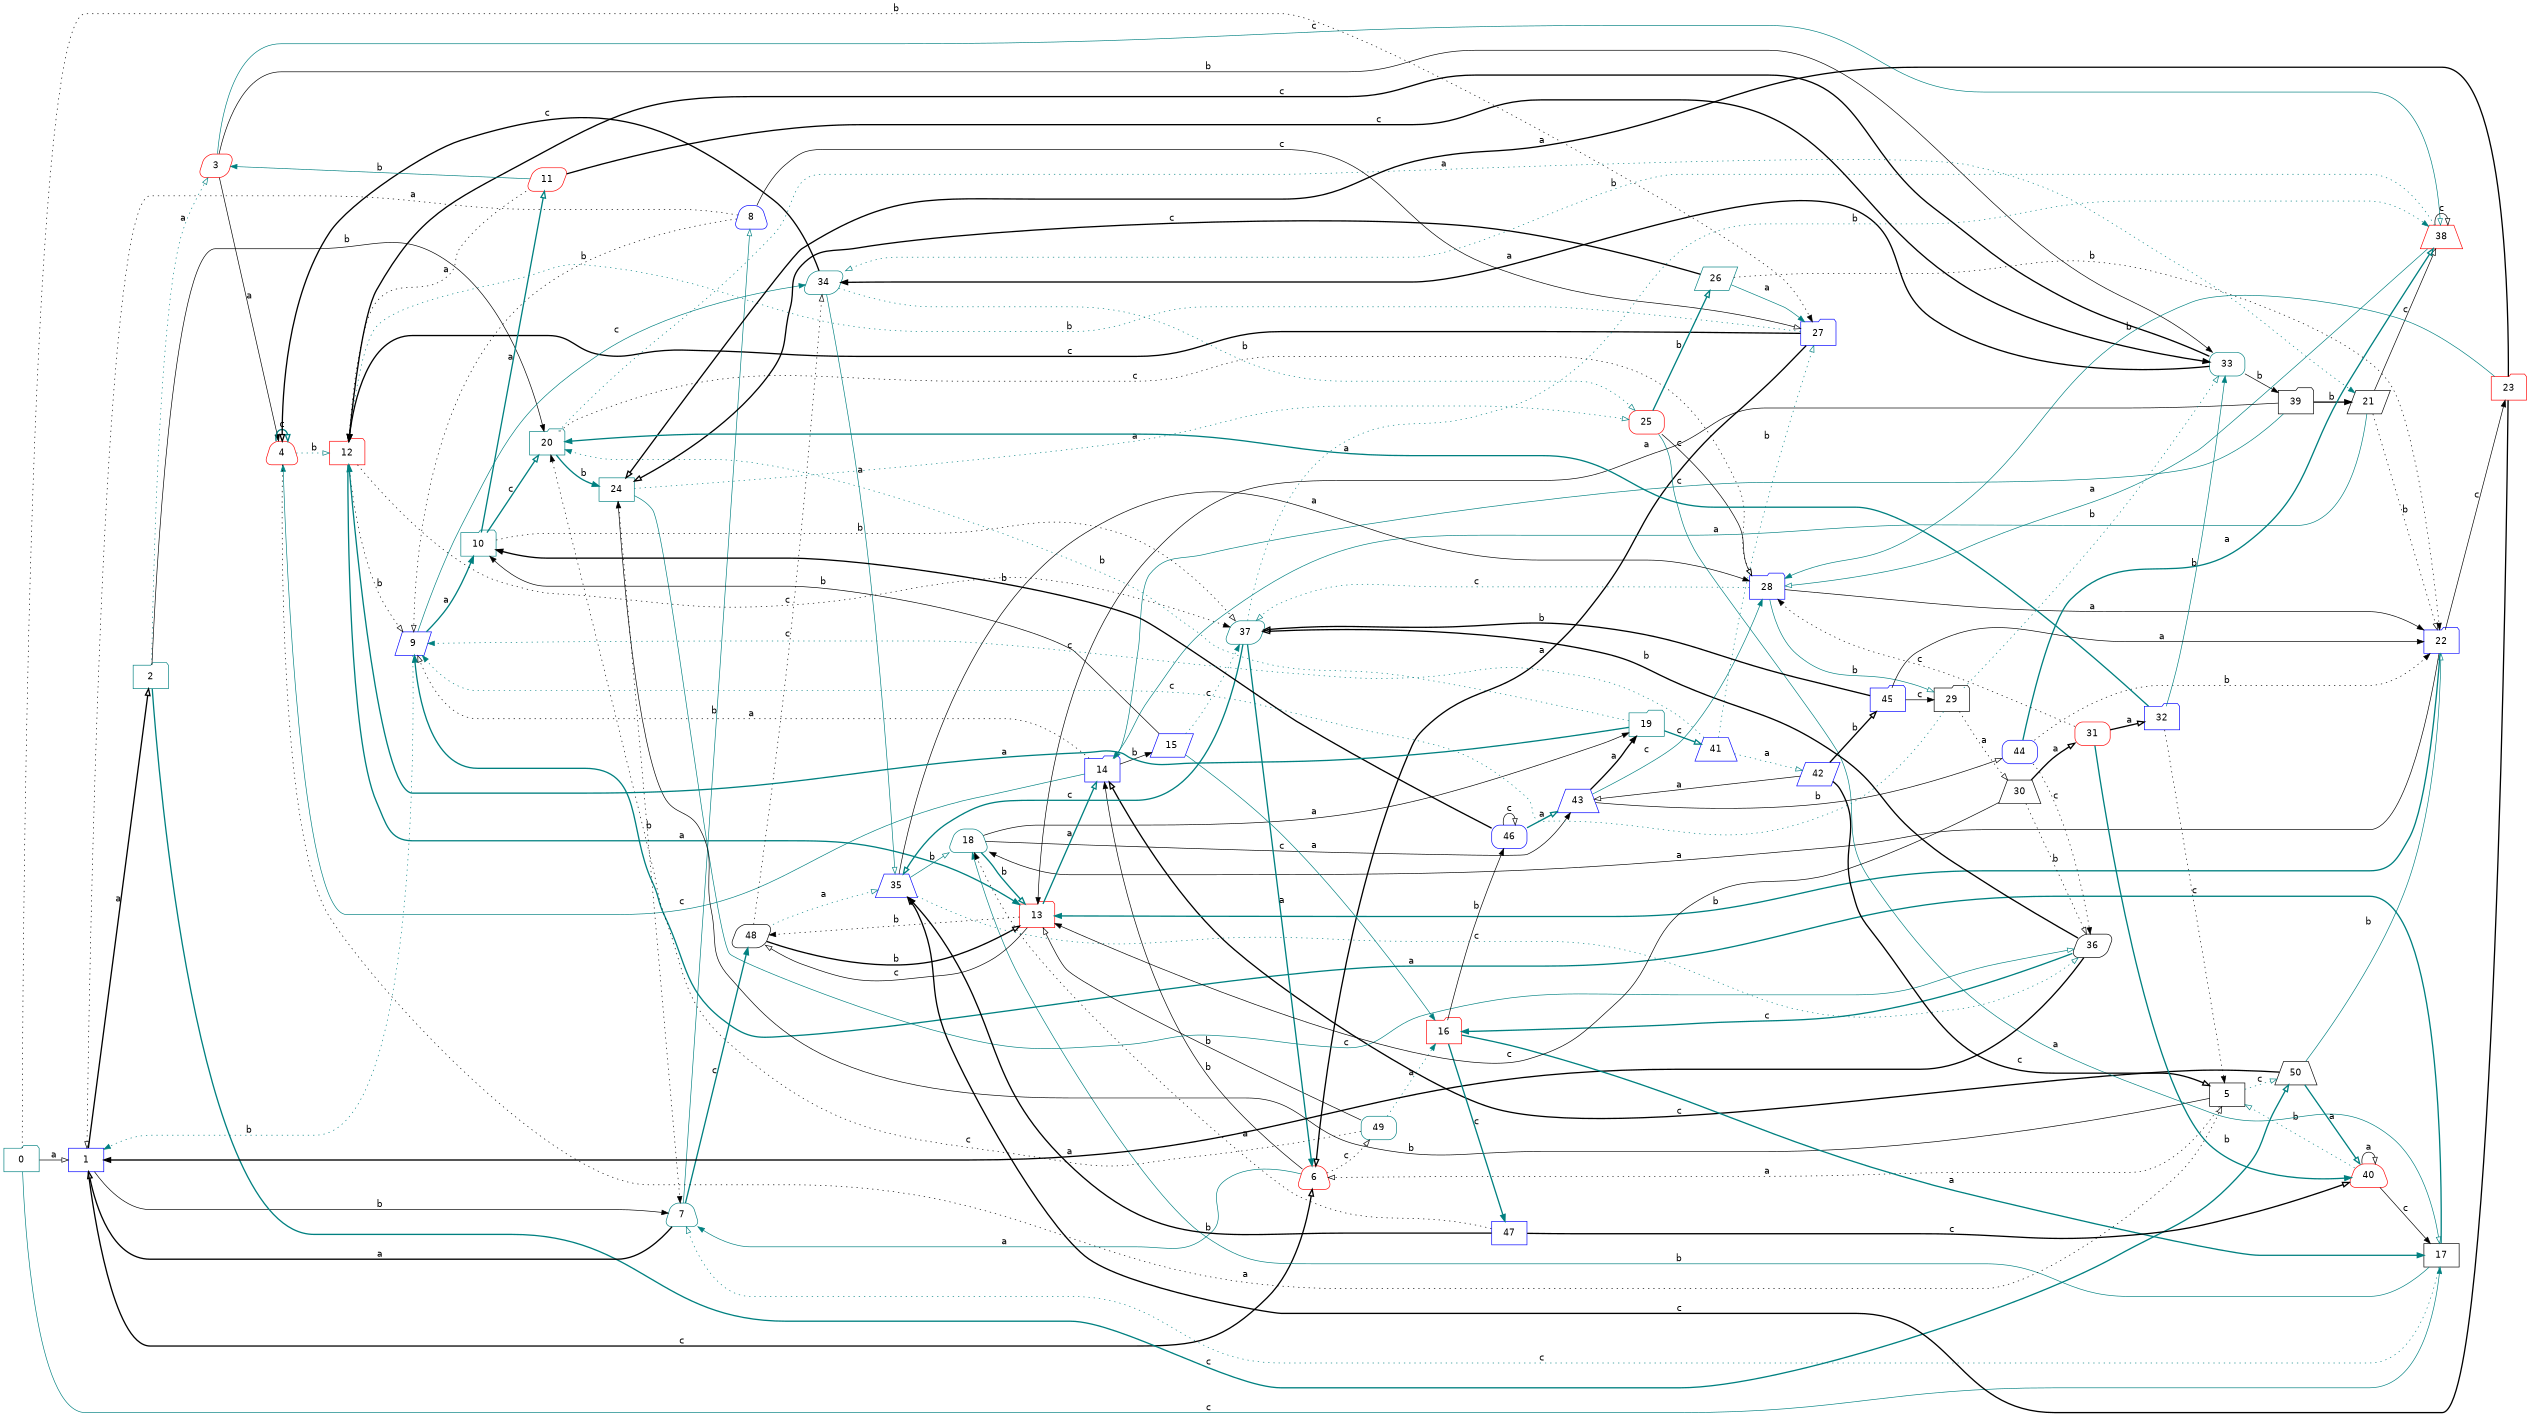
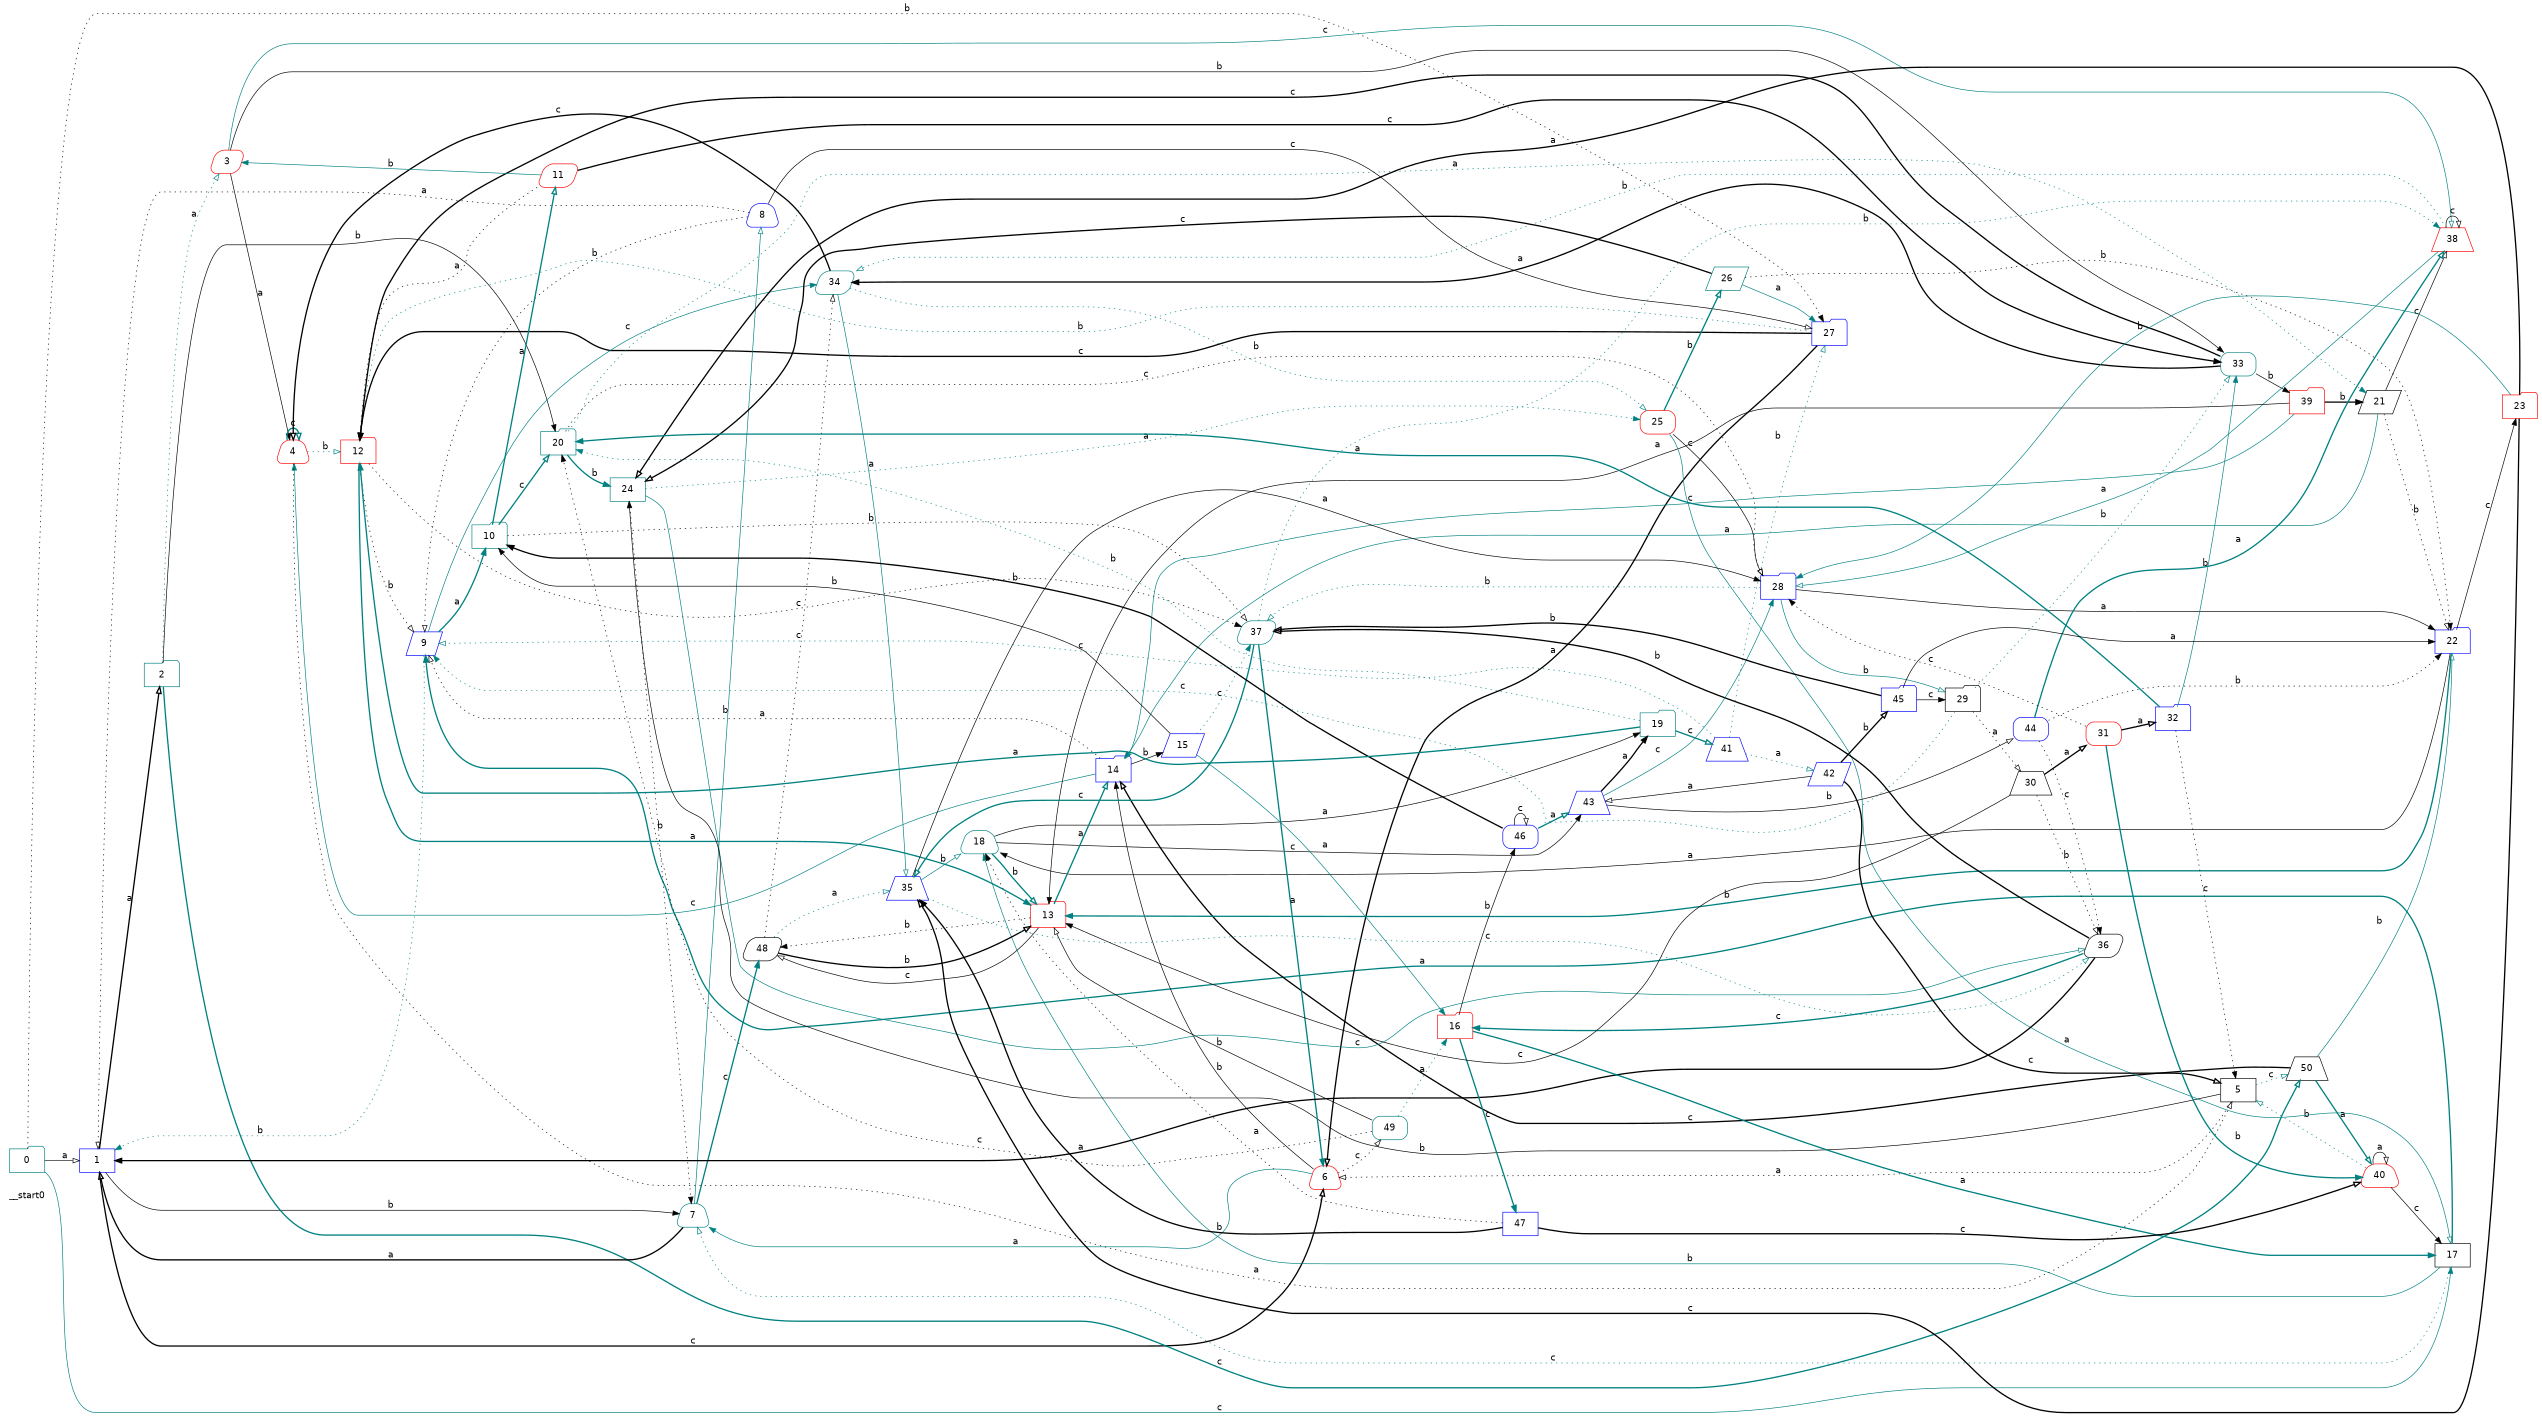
node "39": color black -> red
edge "24" -> "25": arrowhead onormal -> normal
edge "28" -> "37": label "c" -> "b"
edge "41" -> "9": arrowhead normal -> onormal
node "__start0": added
